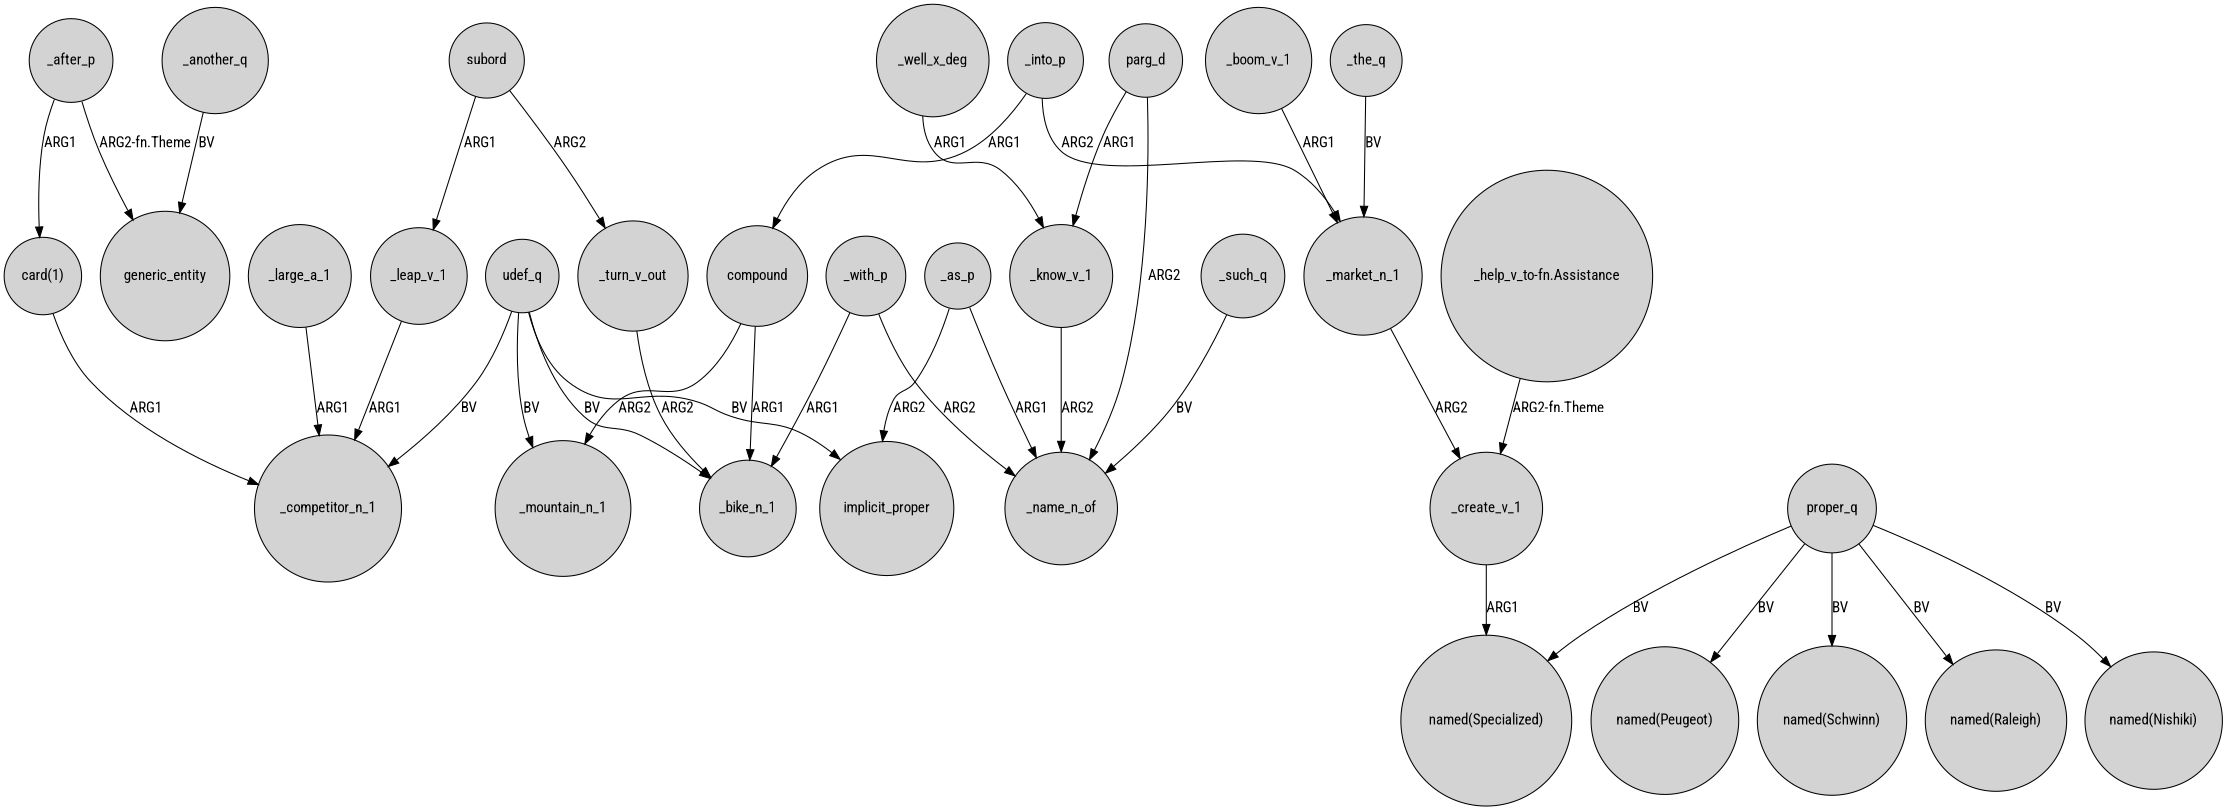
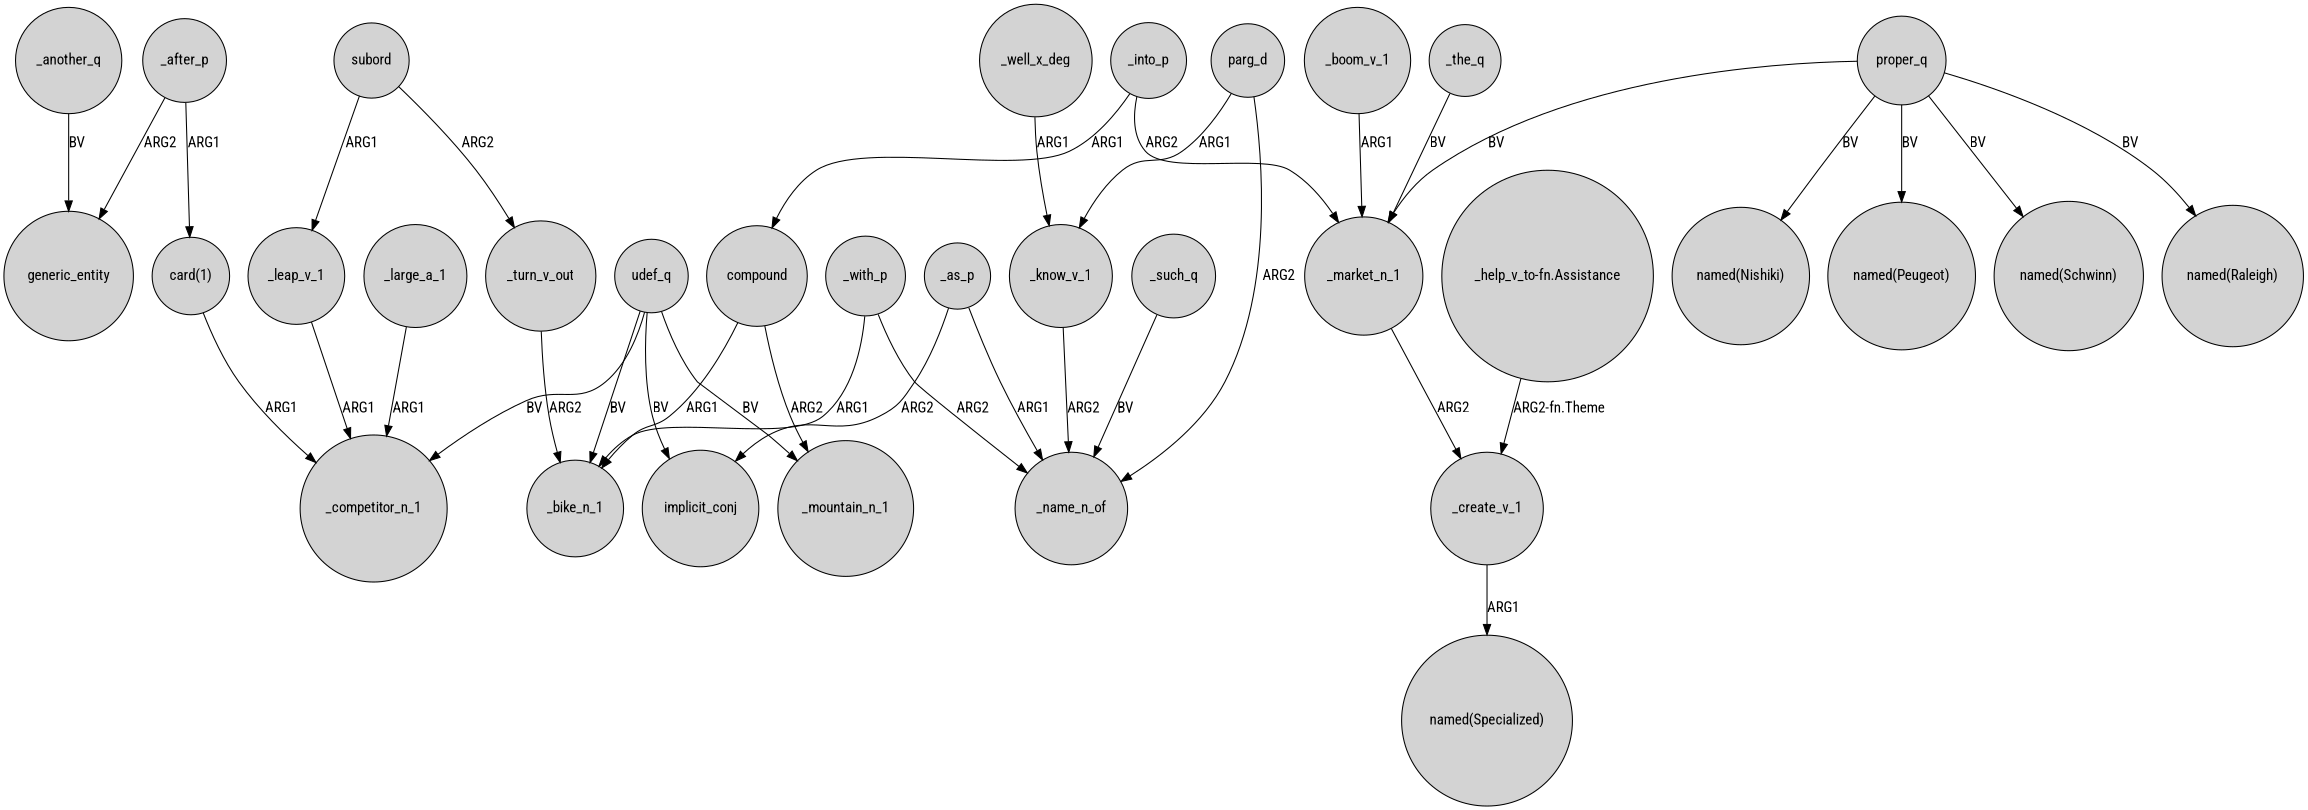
edge "_after_p" -> "generic_entity": label "ARG2-fn.Theme" -> "ARG2"
node "implicit_proper": label "implicit_proper" -> "implicit_conj"
edge "proper_q" -> "named(Specialized)": now "proper_q" -> "_market_n_1"
